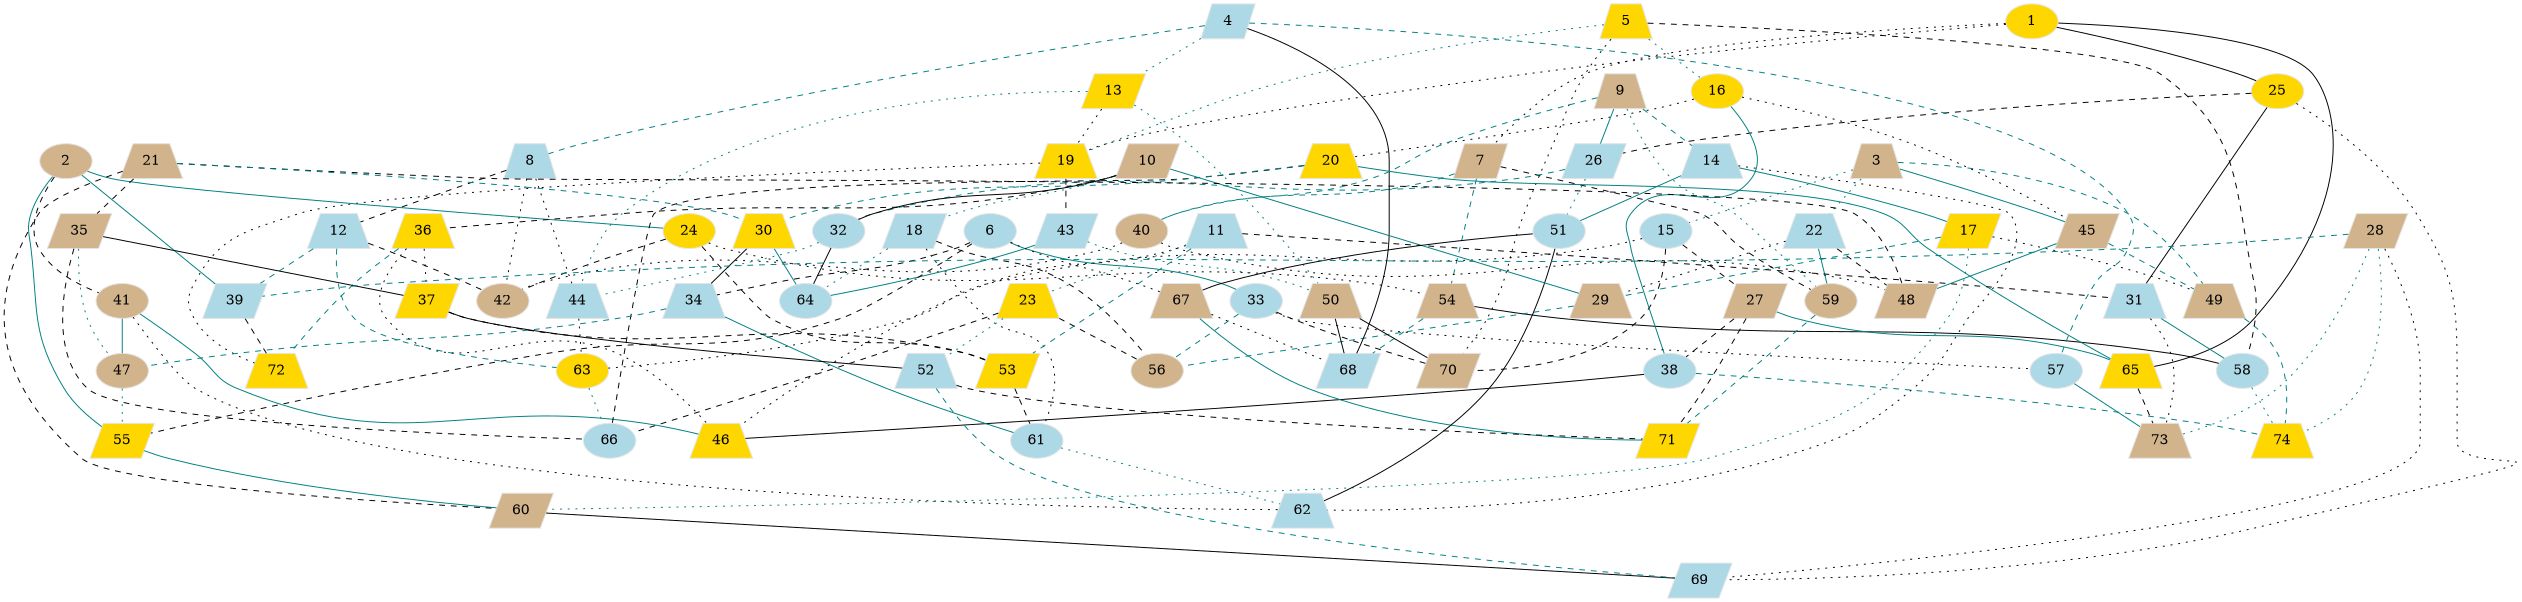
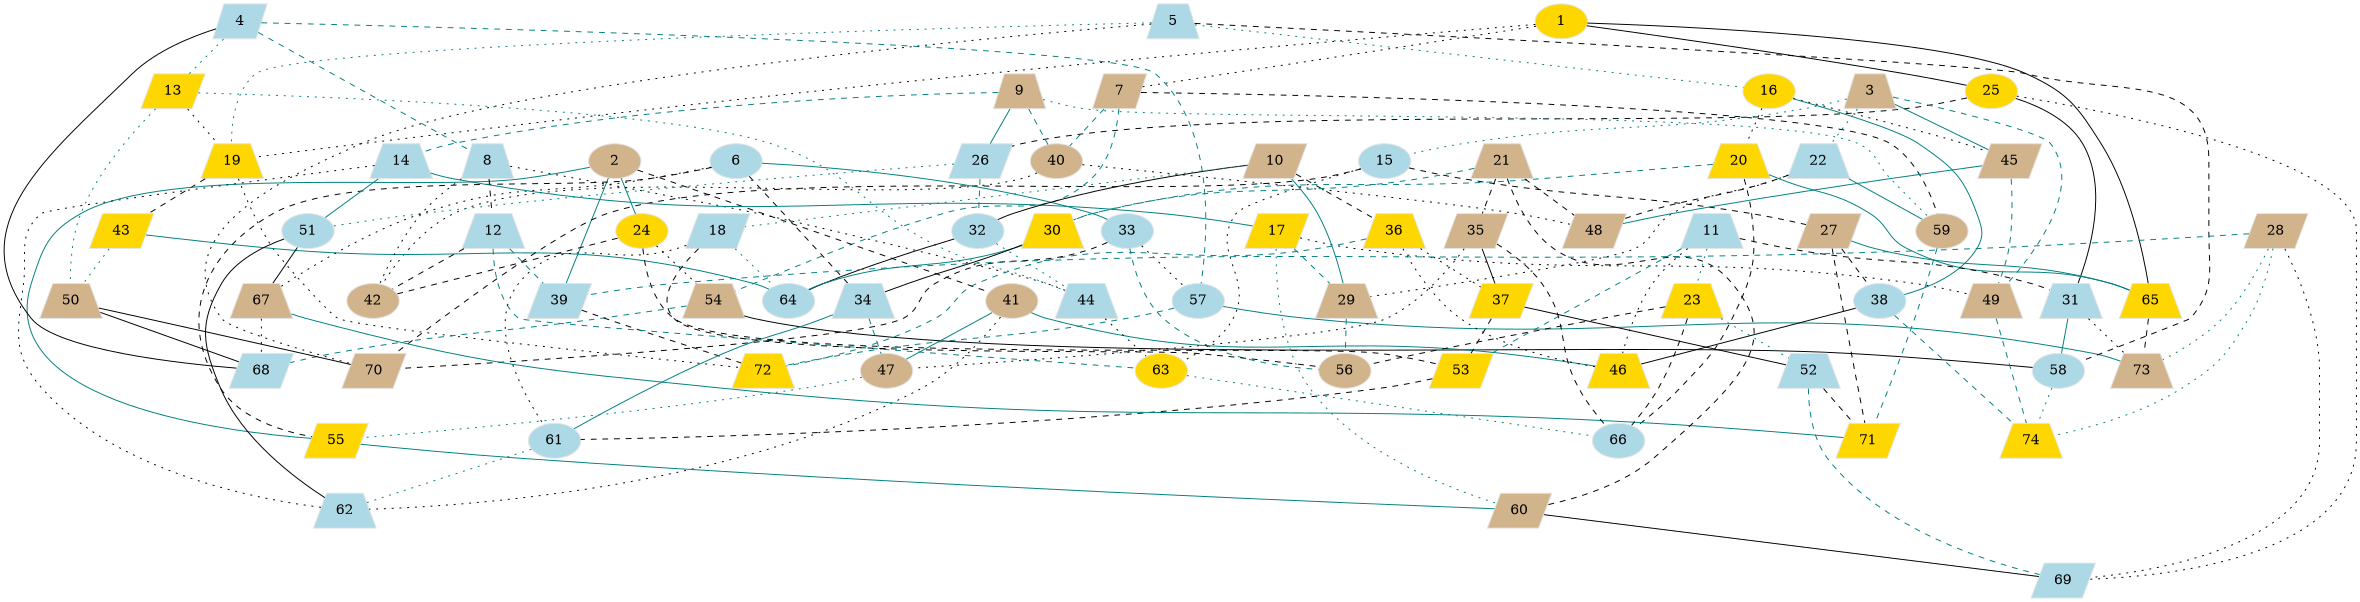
node "5": fillcolor gold -> lightblue
node "43": fillcolor lightblue -> gold
edge "35" -- "47": color teal -> black
edge "57" -- "72": added
